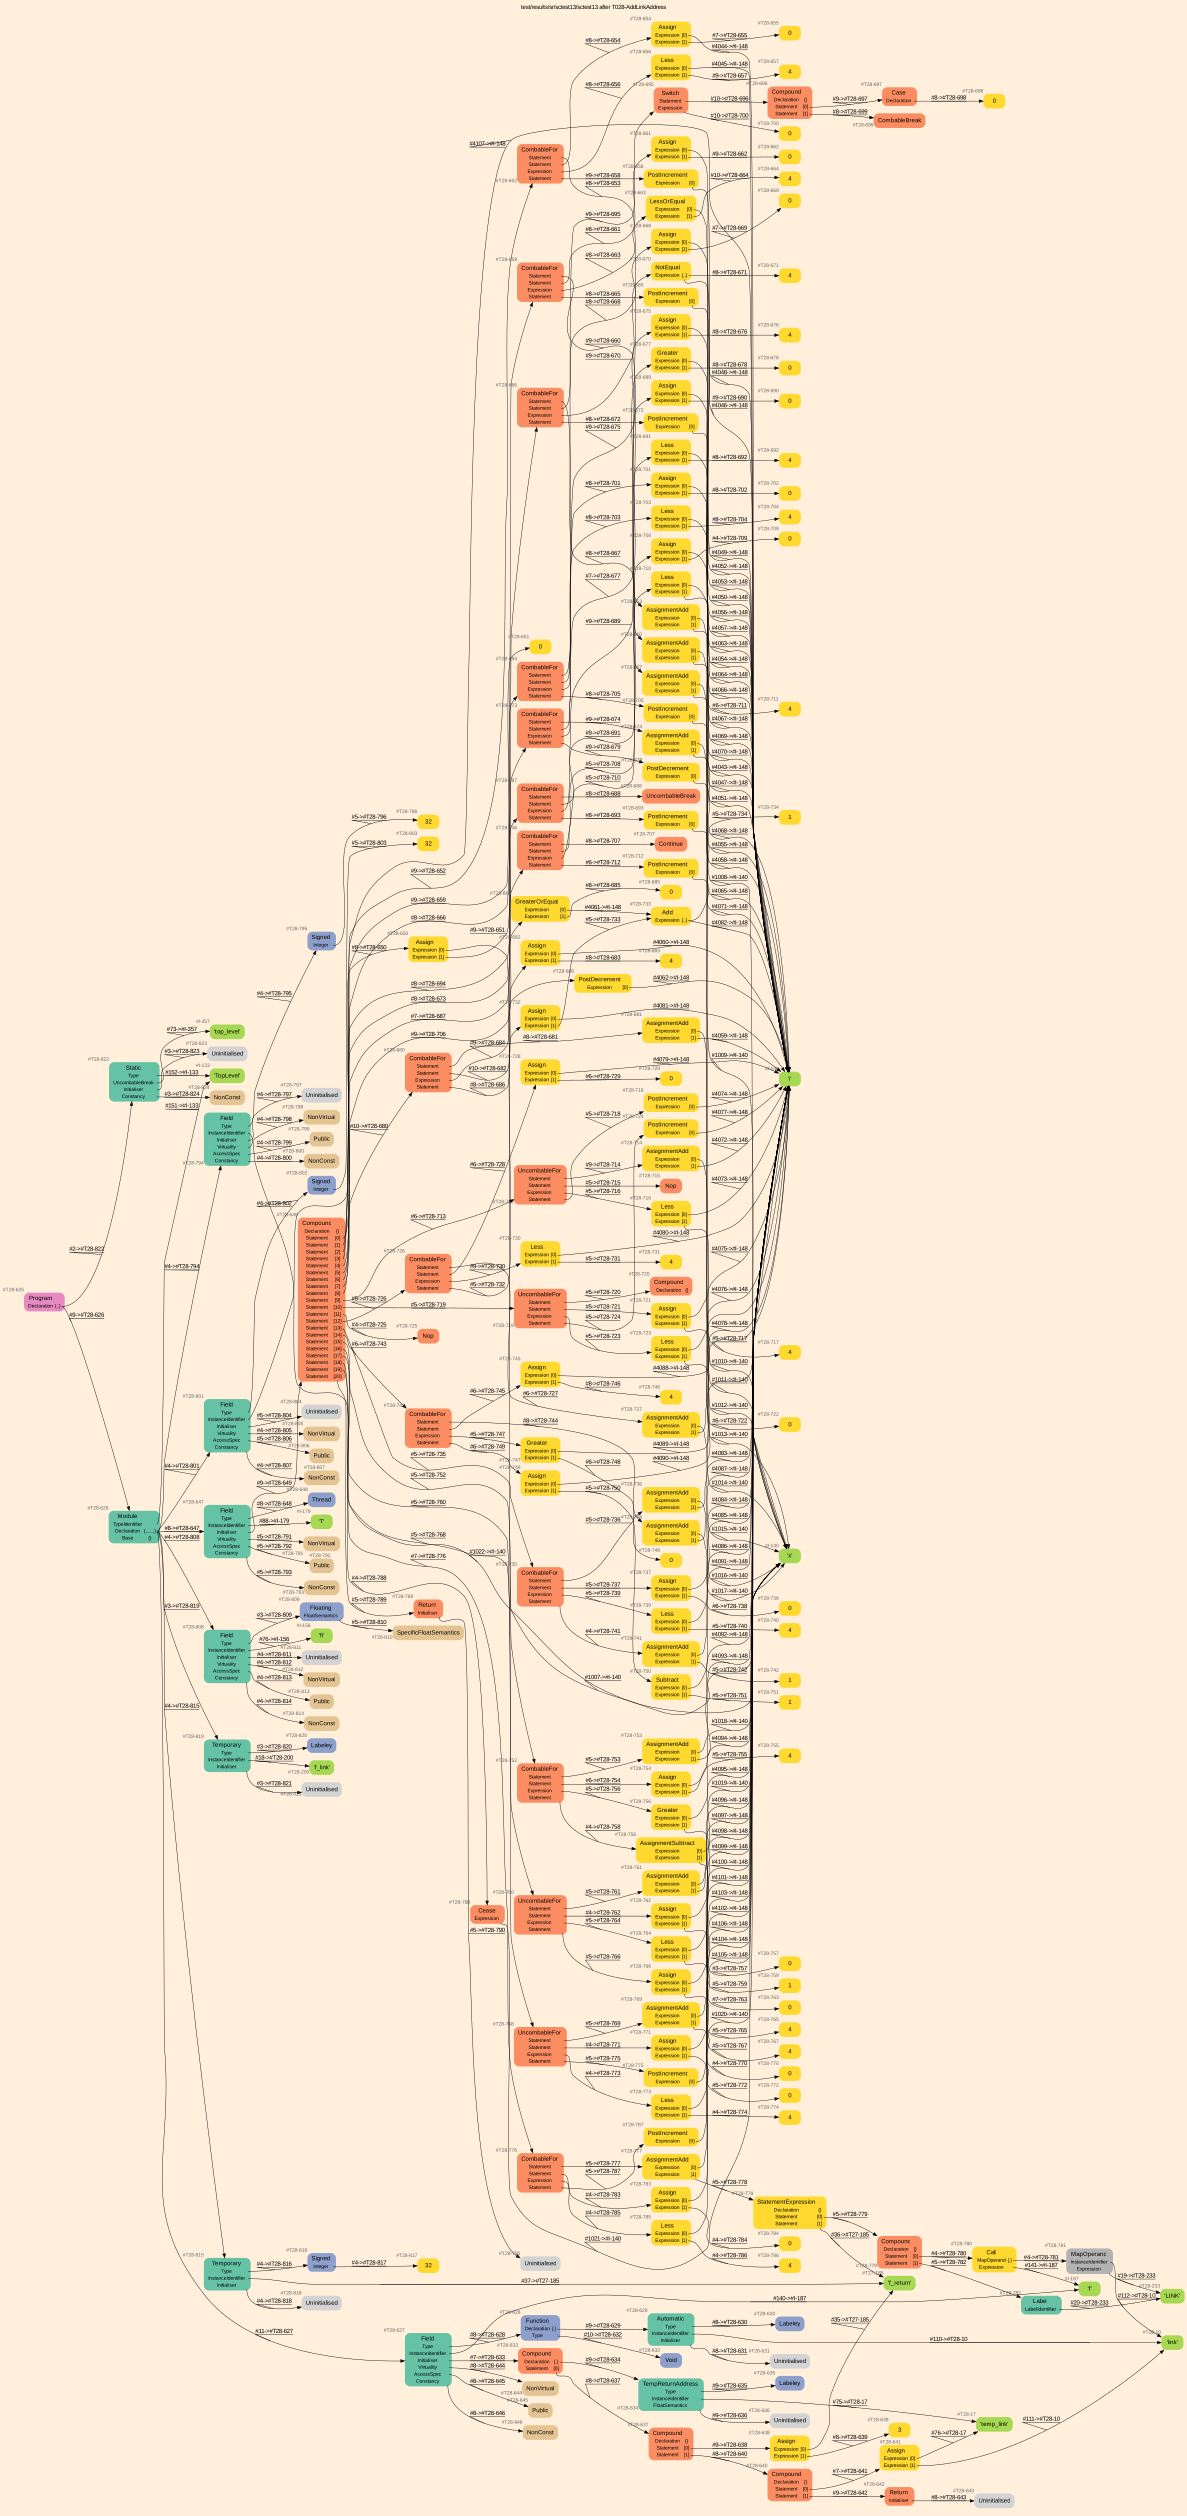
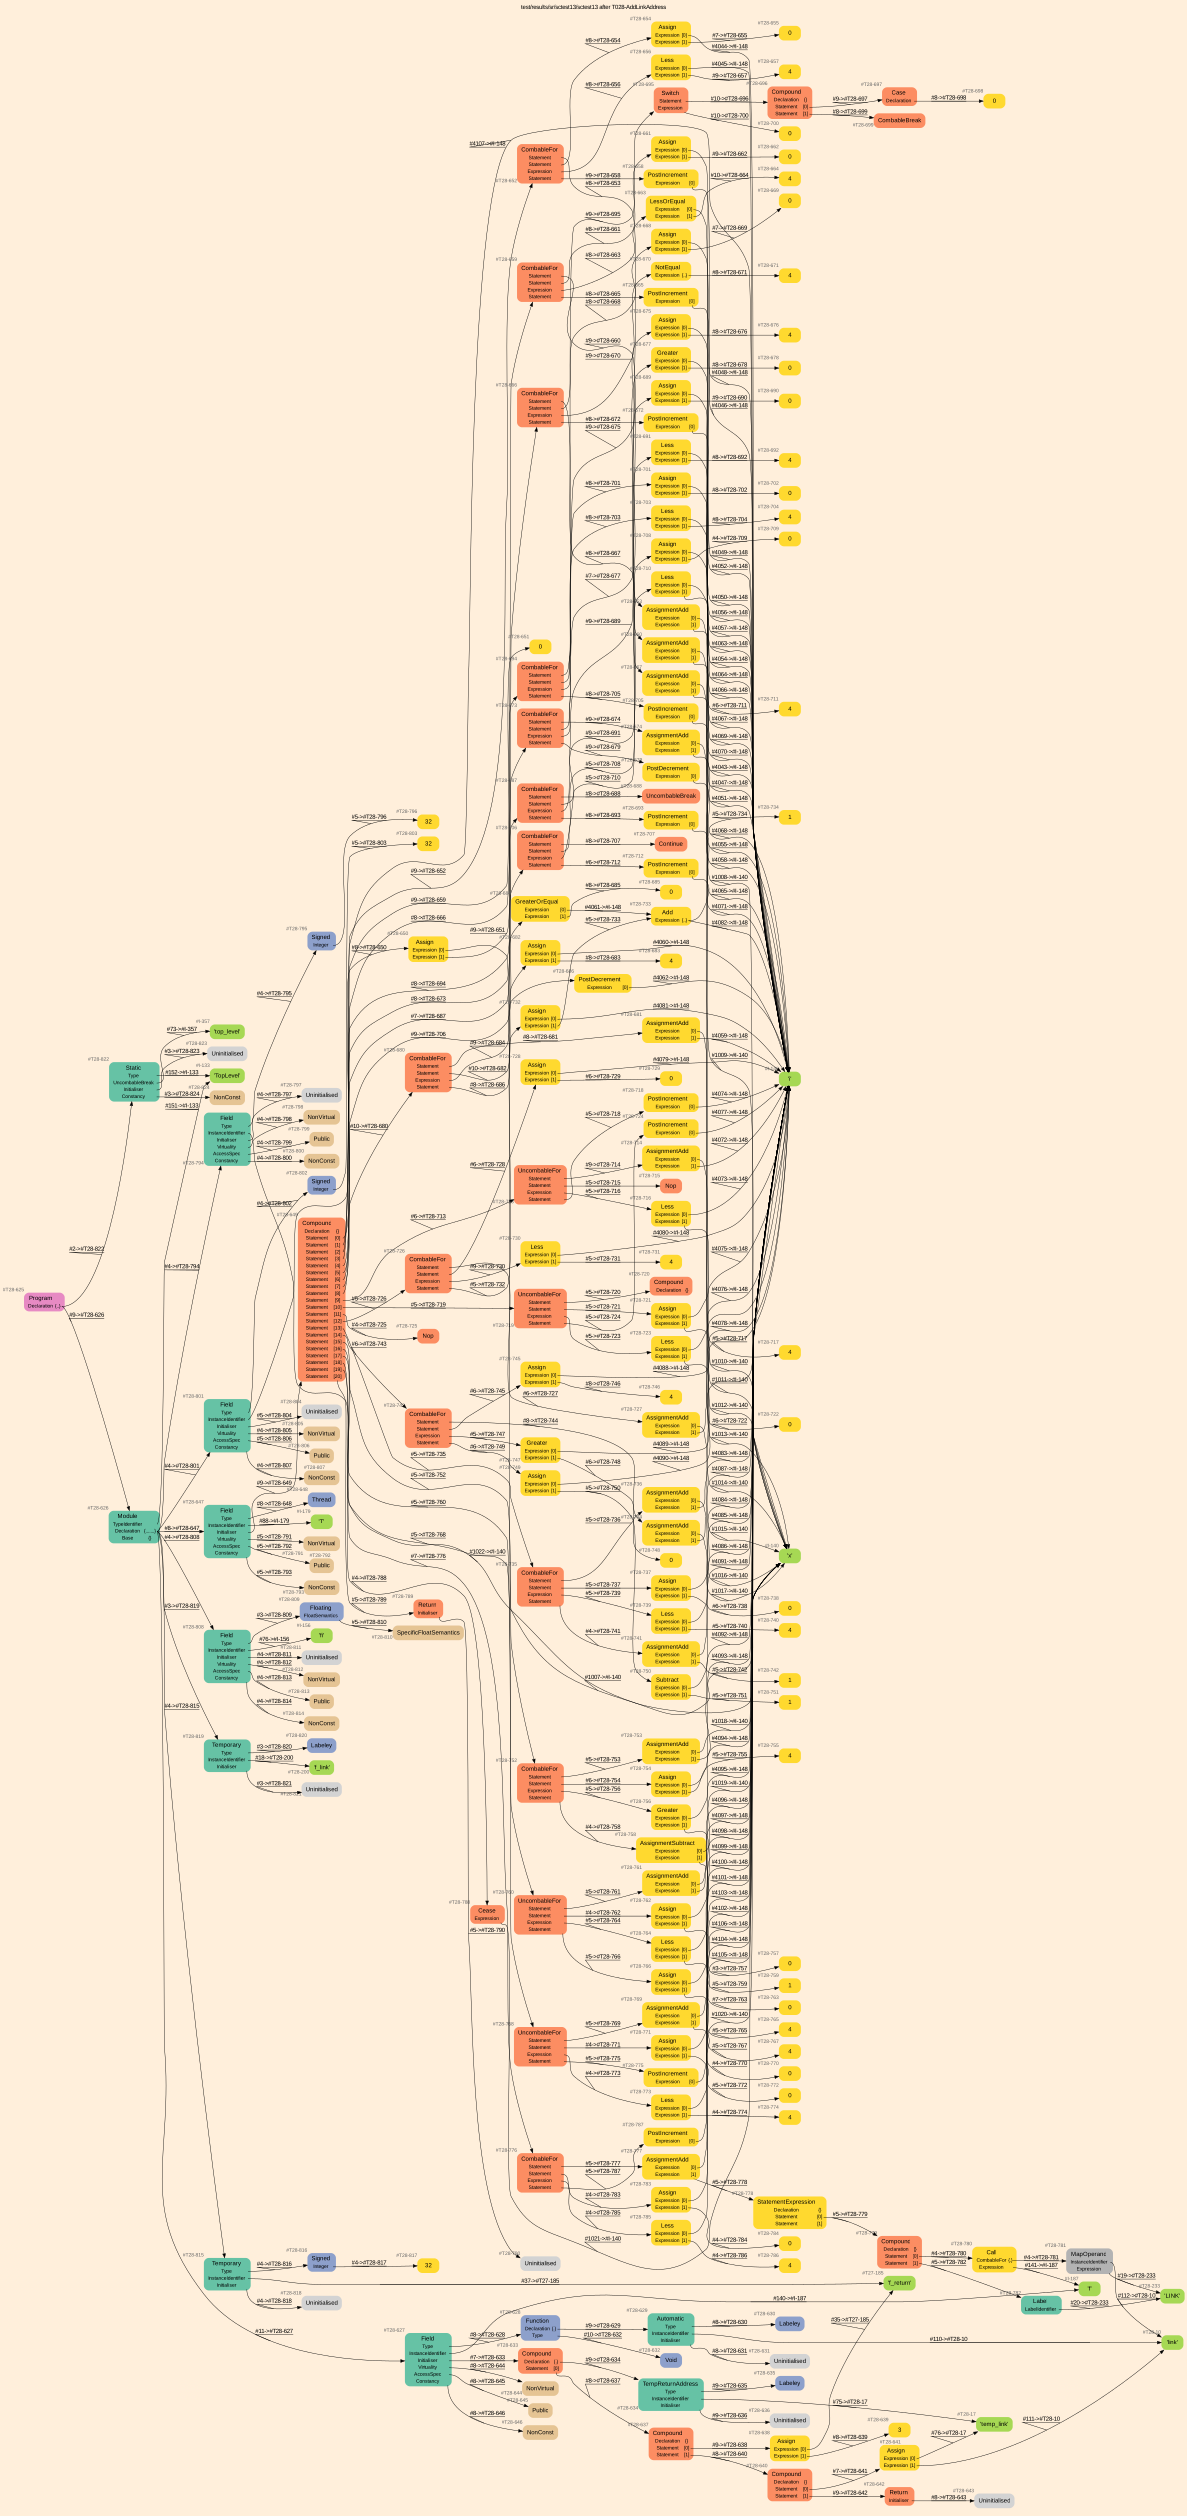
edge "NotEqual" -> "'i'": removed, label "#4053->#I-148"
edge "StatementExpression" -> "'f_return'": removed, label "#36->#T27-185"
node "Call": text "MapOperand" -> "CombableFor"
node "TempReturnAddress": text "FloatSemantics" -> "Initialiser"
